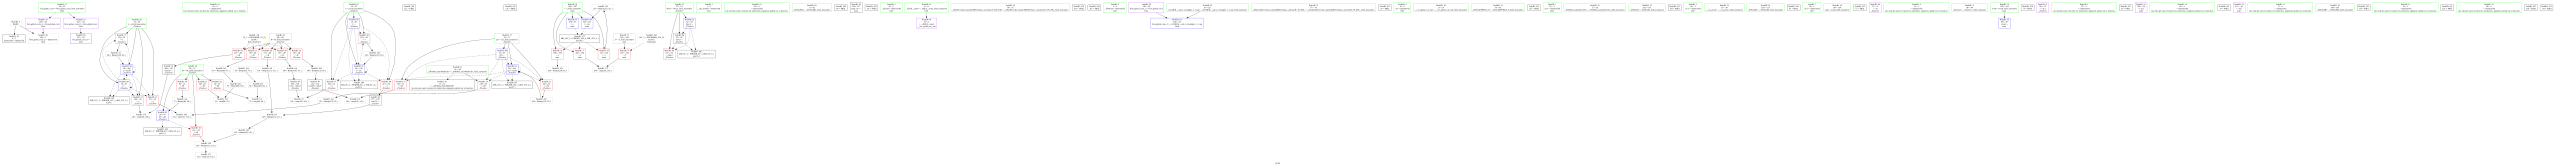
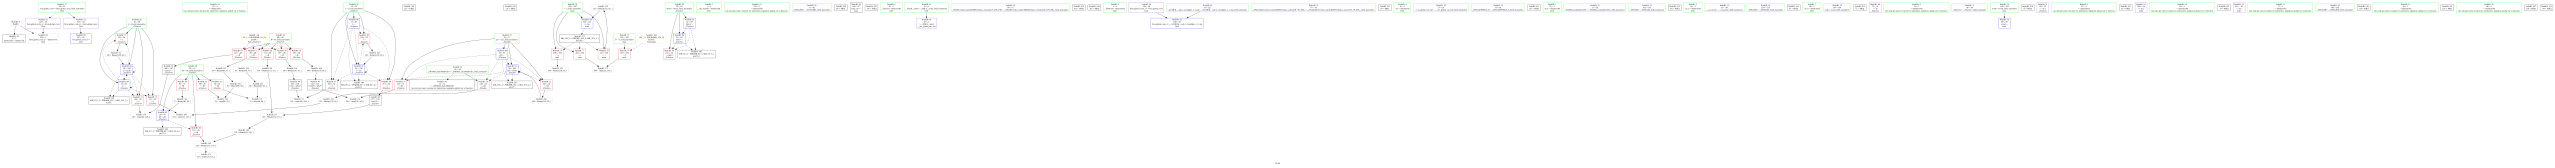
node "NodeID: 93": removed
